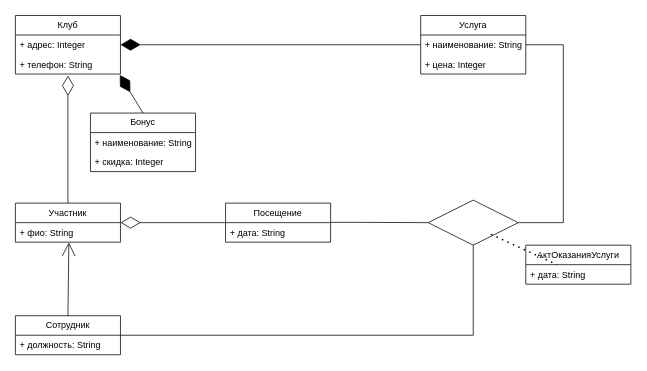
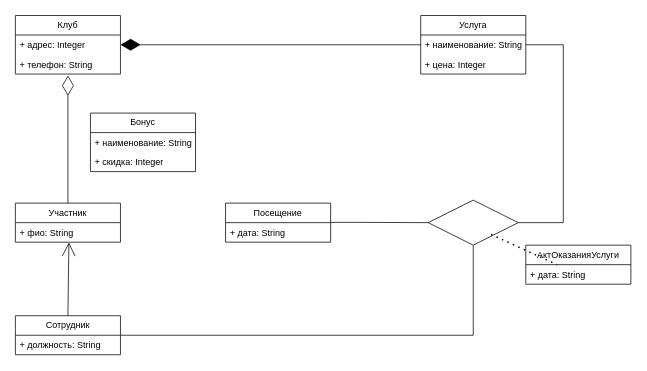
edge "Бонус" -> "+ телефон: String": removed
edge "Посещение" -> "Участник": removed
